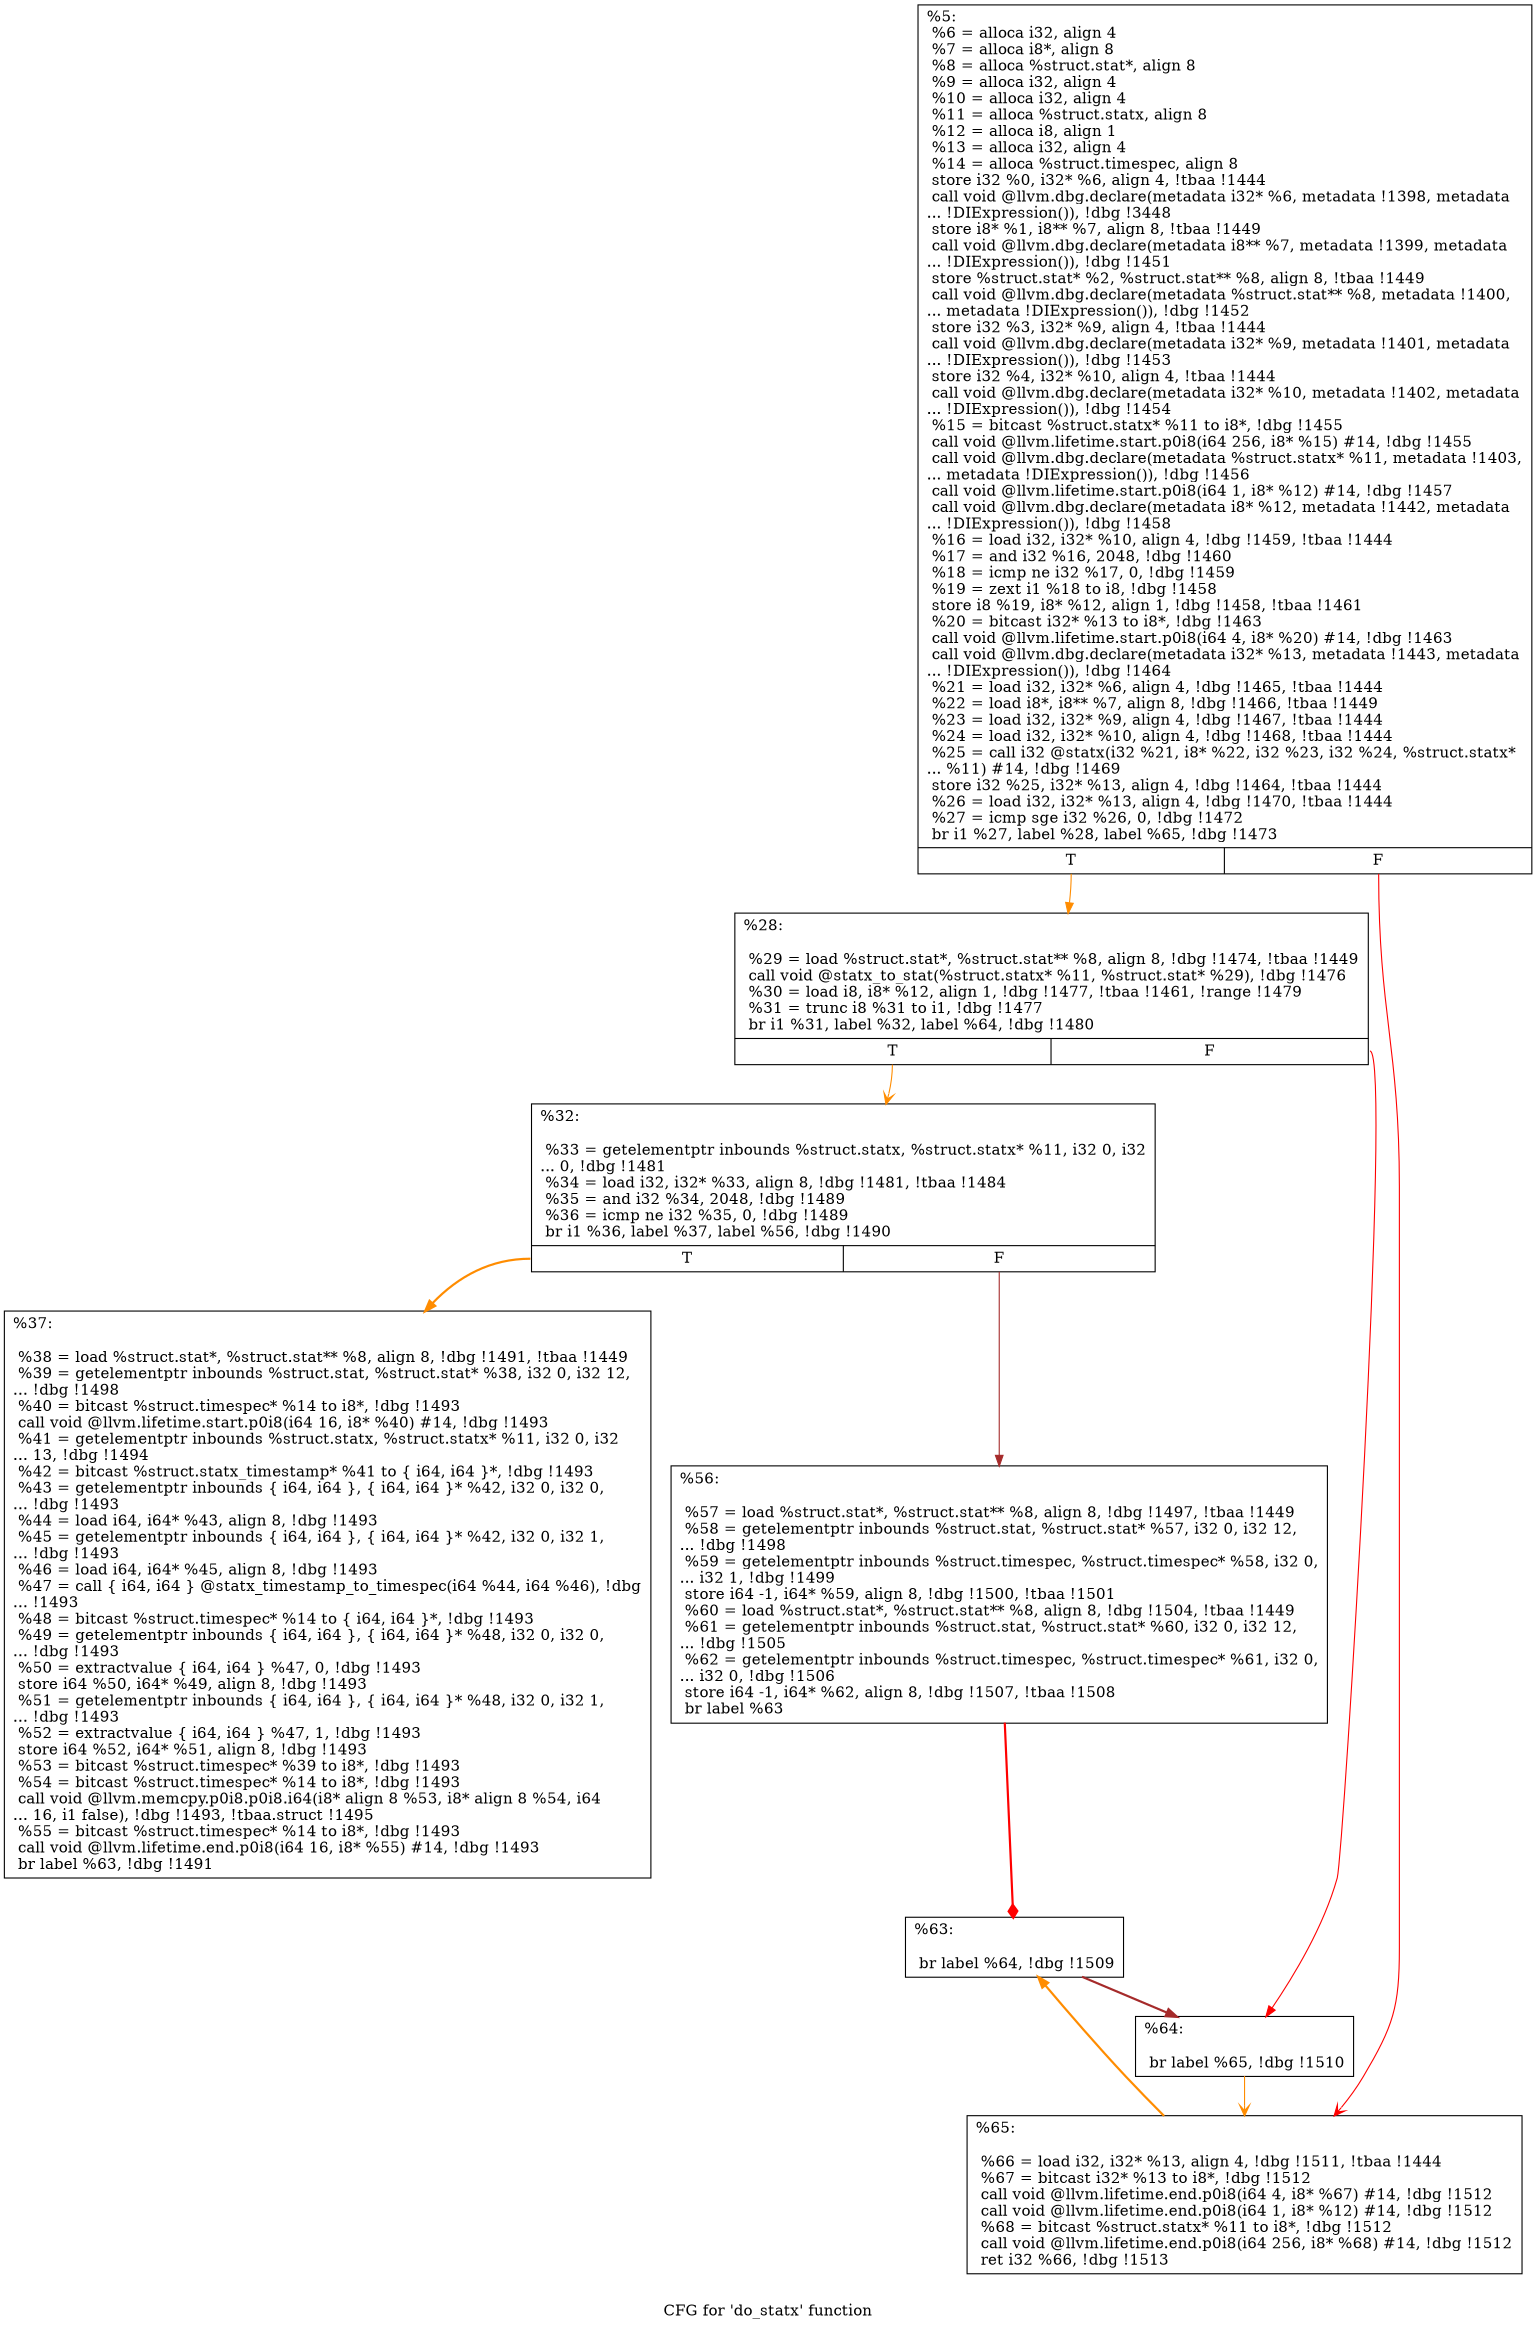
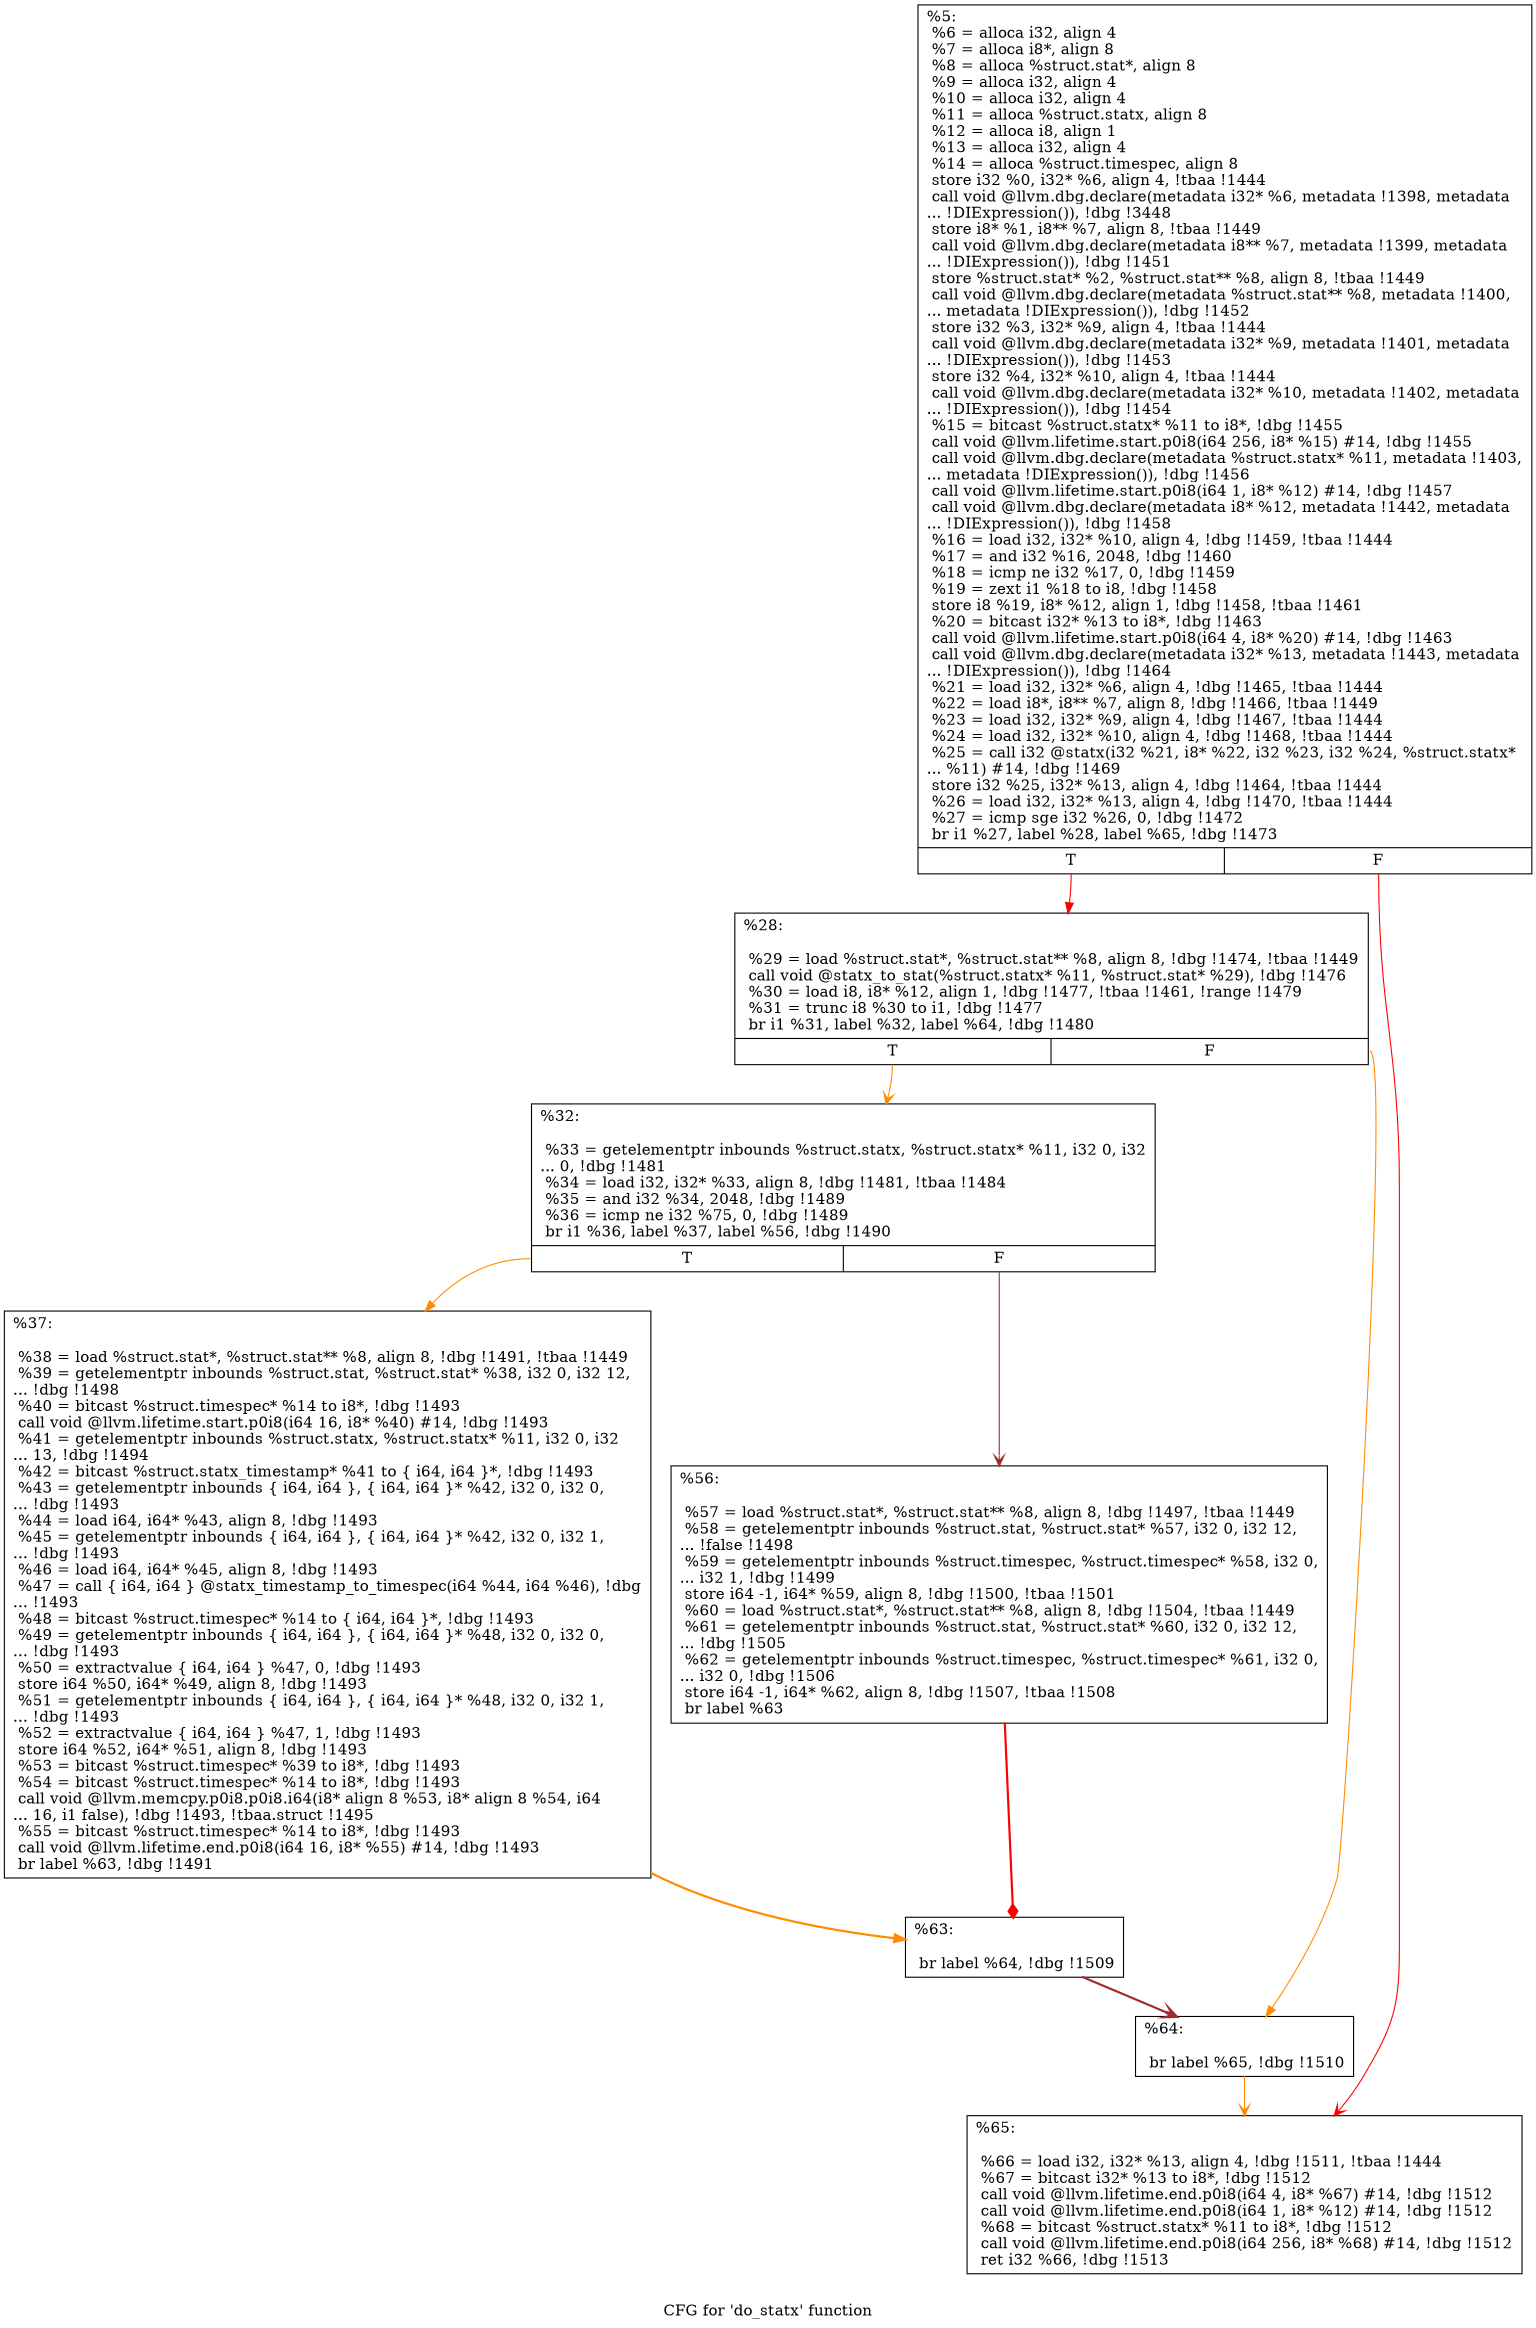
edge "%5:" -> "%28:": color darkorange -> red
node "%28:": text "%31 = trunc i8 %31 to i1, !dbg !1477" -> "%31 = trunc i8 %30 to i1, !dbg !1477"
node "%32:": text "%36 = icmp ne i32 %35, 0, !dbg !1489" -> "%36 = icmp ne i32 %75, 0, !dbg !1489"
edge "%32:" -> "%37:": style bold -> solid
edge "%32:" -> "%56:": arrowhead normal -> vee
edge "%28:" -> "%64:": color red -> darkorange
node "%56:": text "... !dbg !1498" -> "... !false !1498"
edge "%63:" -> "%64:": arrowhead normal -> vee
edge "%65:" -> "%63:": now "%37:" -> "%63:"
